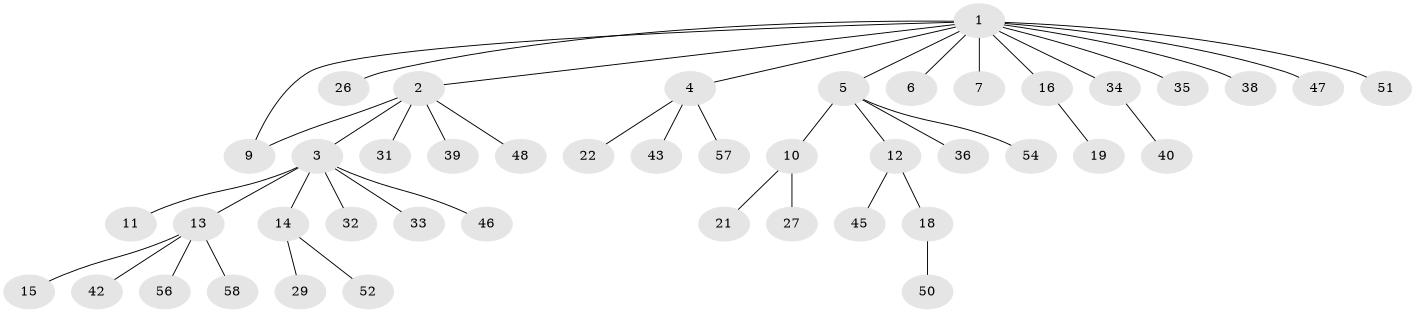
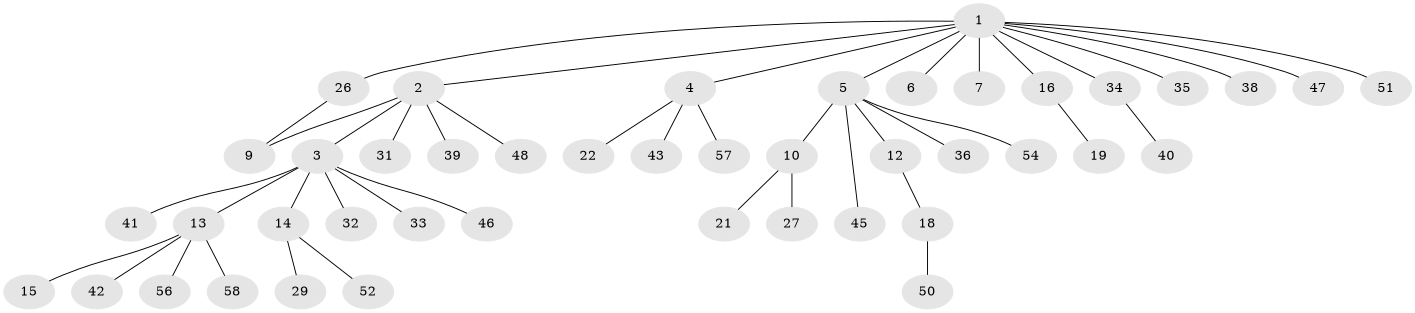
edge "1" -- "9": now "26" -- "9"
edge "12" -- "45": now "5" -- "45"
node "11": label "11" -> "41"
